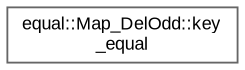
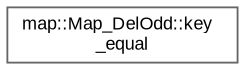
node "equal::Map_DelOdd::key _equal": label "equal::Map_DelOdd::key _equal" -> "map::Map_DelOdd::key _equal"
